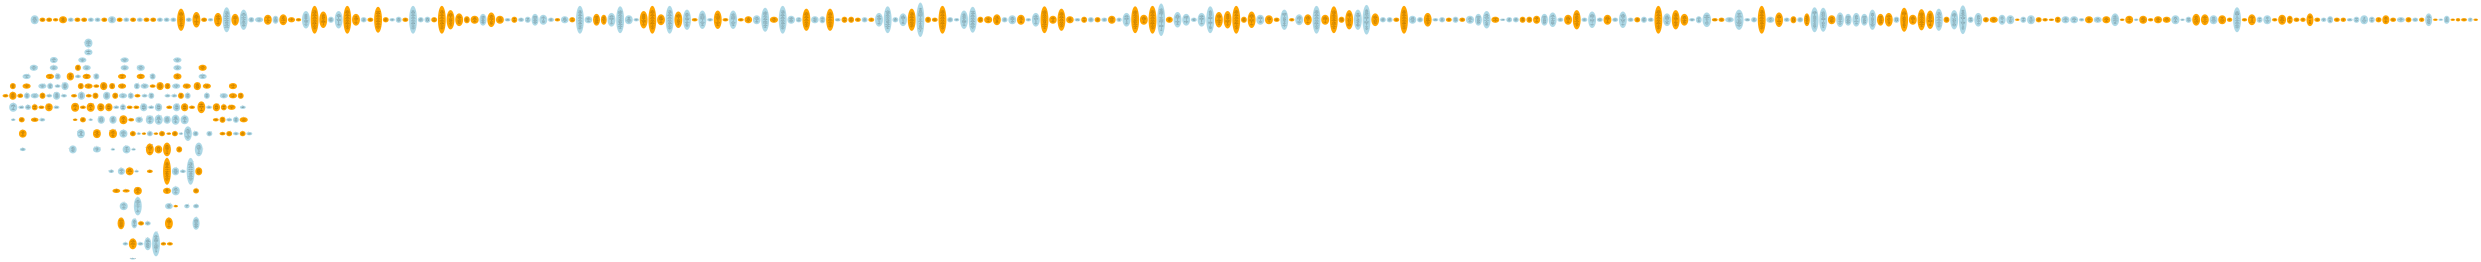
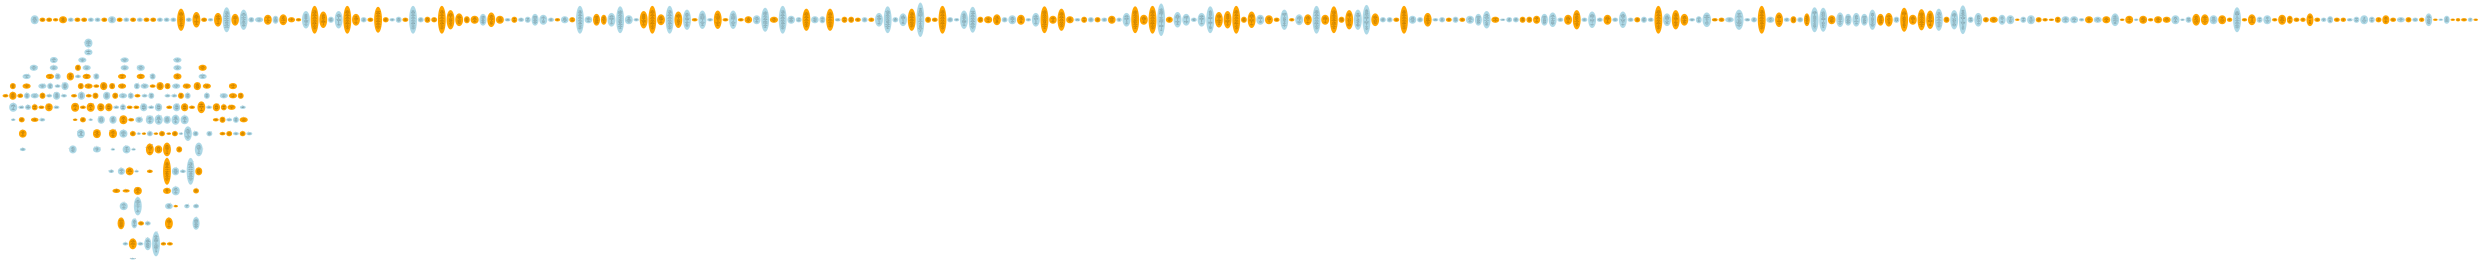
node "# 0x897 JUMPDEST PUSHX Data PUSHX Data PUSHX Data JUMP": fillcolor lightblue -> orange
